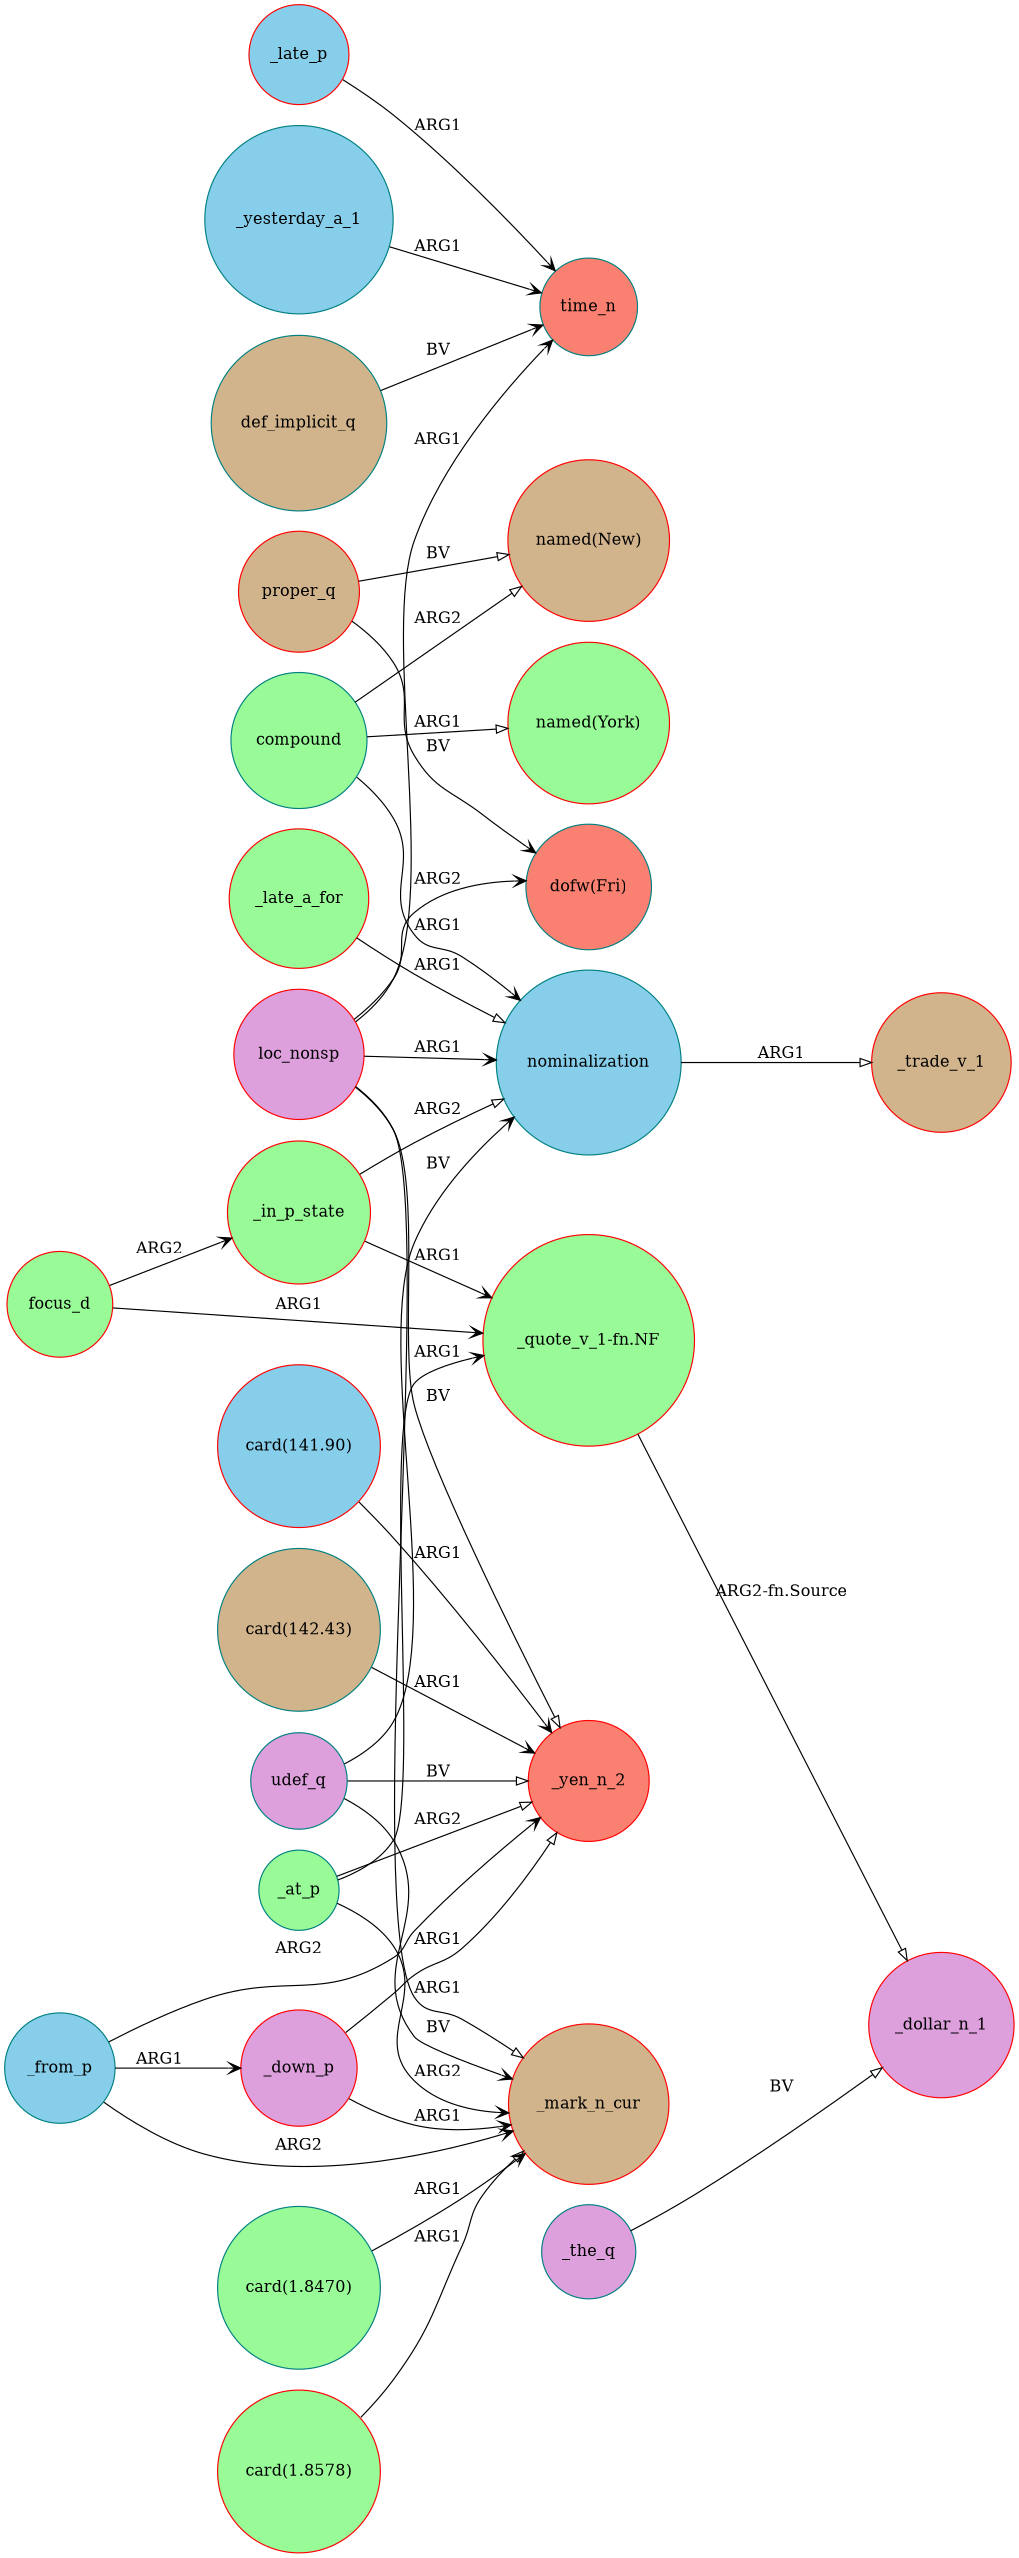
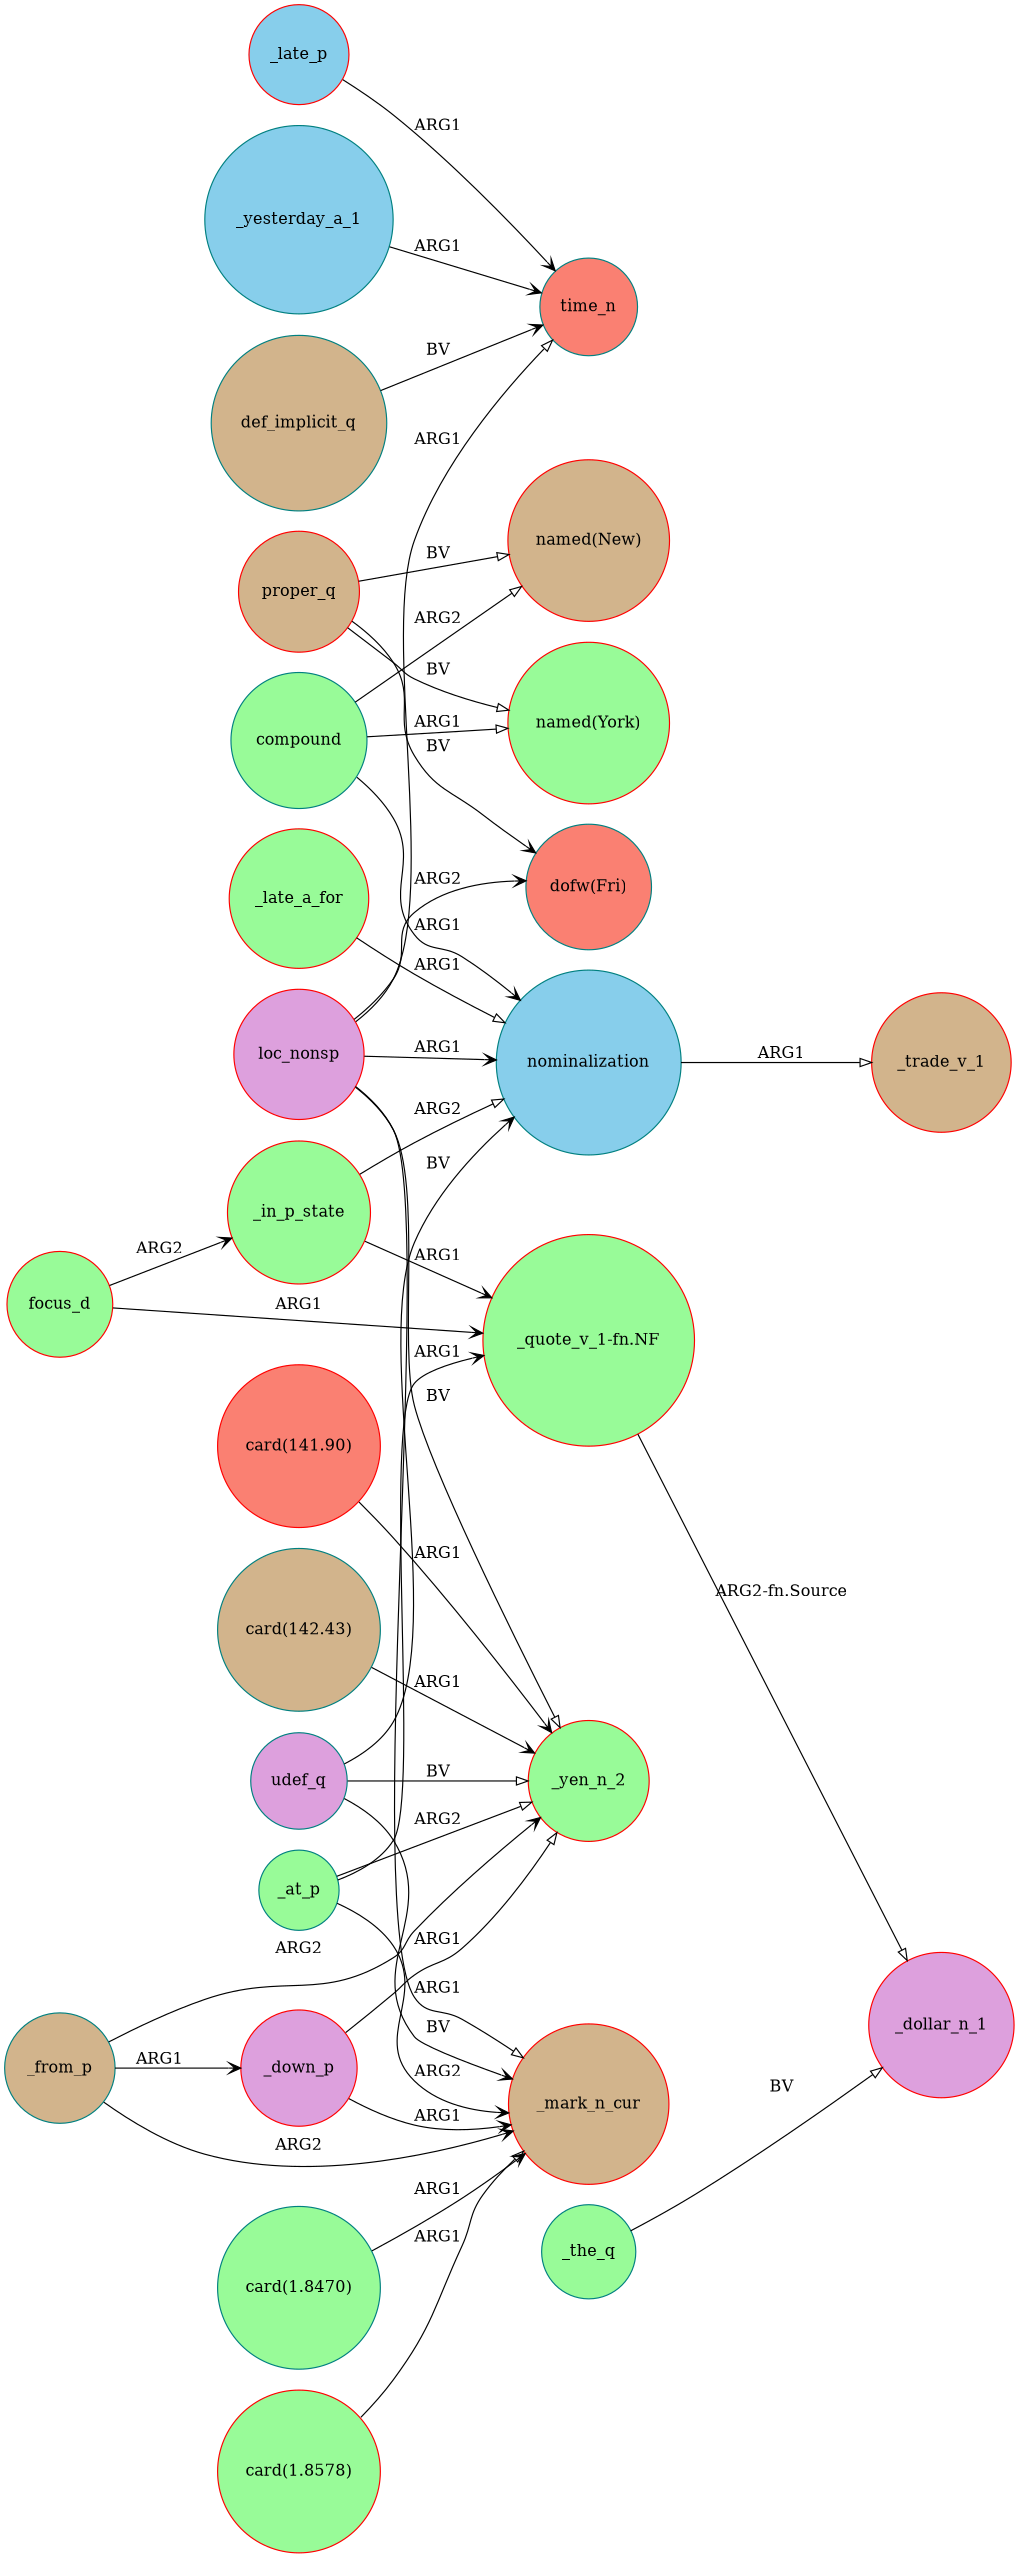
edge "loc_nonsp" -> "time_n": arrowhead vee -> onormal
edge "proper_q" -> "named(York)": added, label "BV"
node "card(141.90)": fillcolor skyblue -> salmon
node "_yen_n_2": fillcolor salmon -> palegreen
node "_from_p": fillcolor skyblue -> tan
node "_the_q": fillcolor plum -> palegreen
